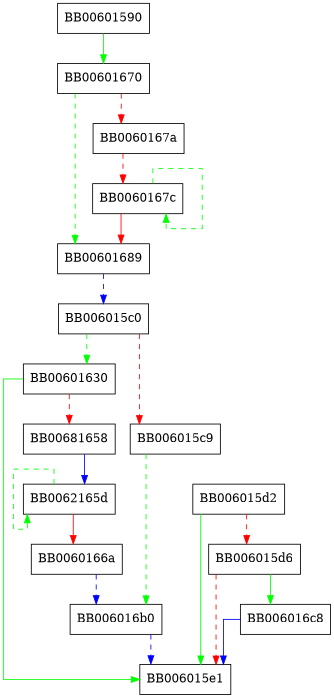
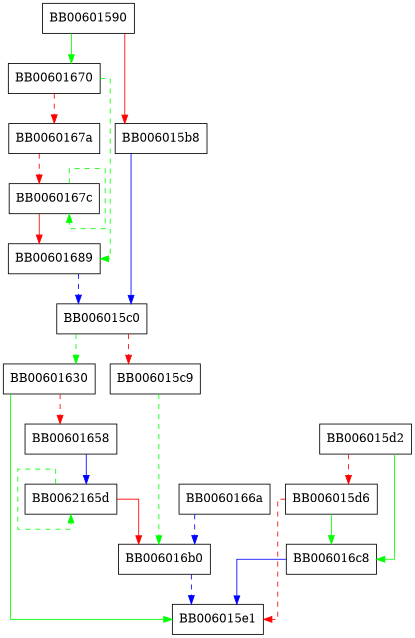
node "BB006015b8": added
node "BB00681658": label "BB00681658" -> "BB00601658"
edge "BB0062165d" -> "BB0060166a": now "BB0062165d" -> "BB006016b0"
edge "BB006015d2" -> "BB006015e1": now "BB006015d2" -> "BB006016c8"
